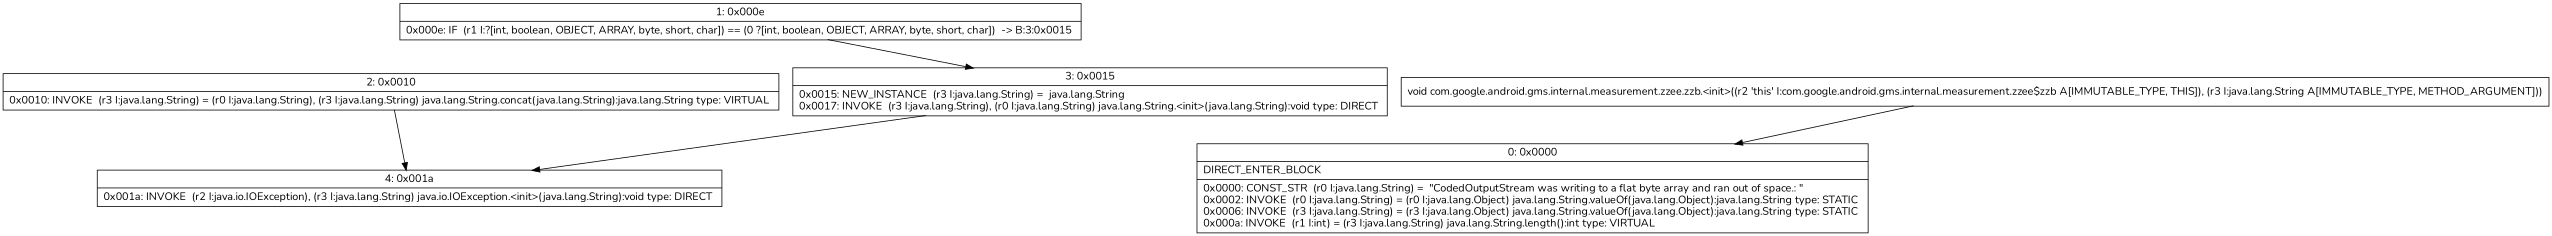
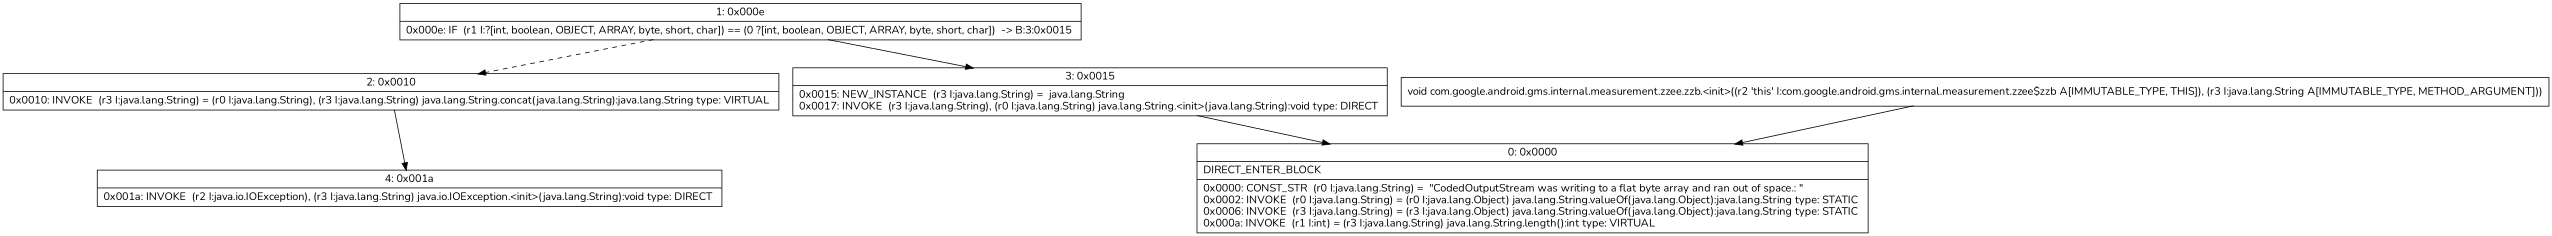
edge "1: 0x000e" -> "2: 0x0010": added
edge "3: 0x0015" -> "4: 0x001a": now "3: 0x0015" -> "0: 0x0000"
